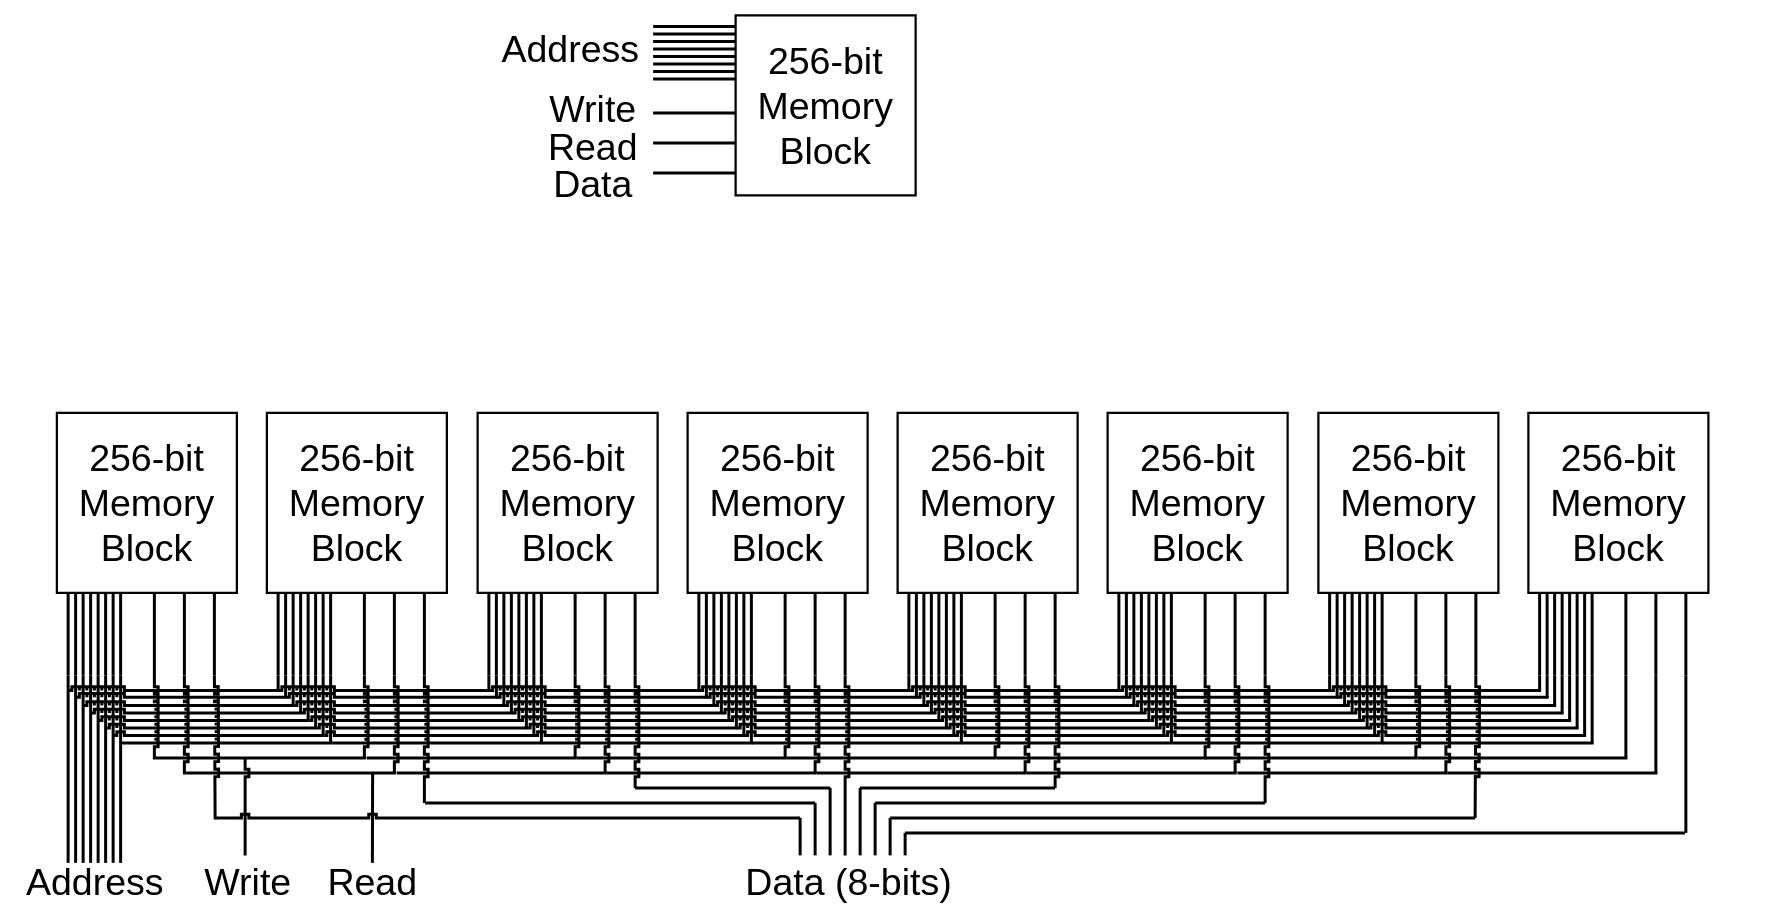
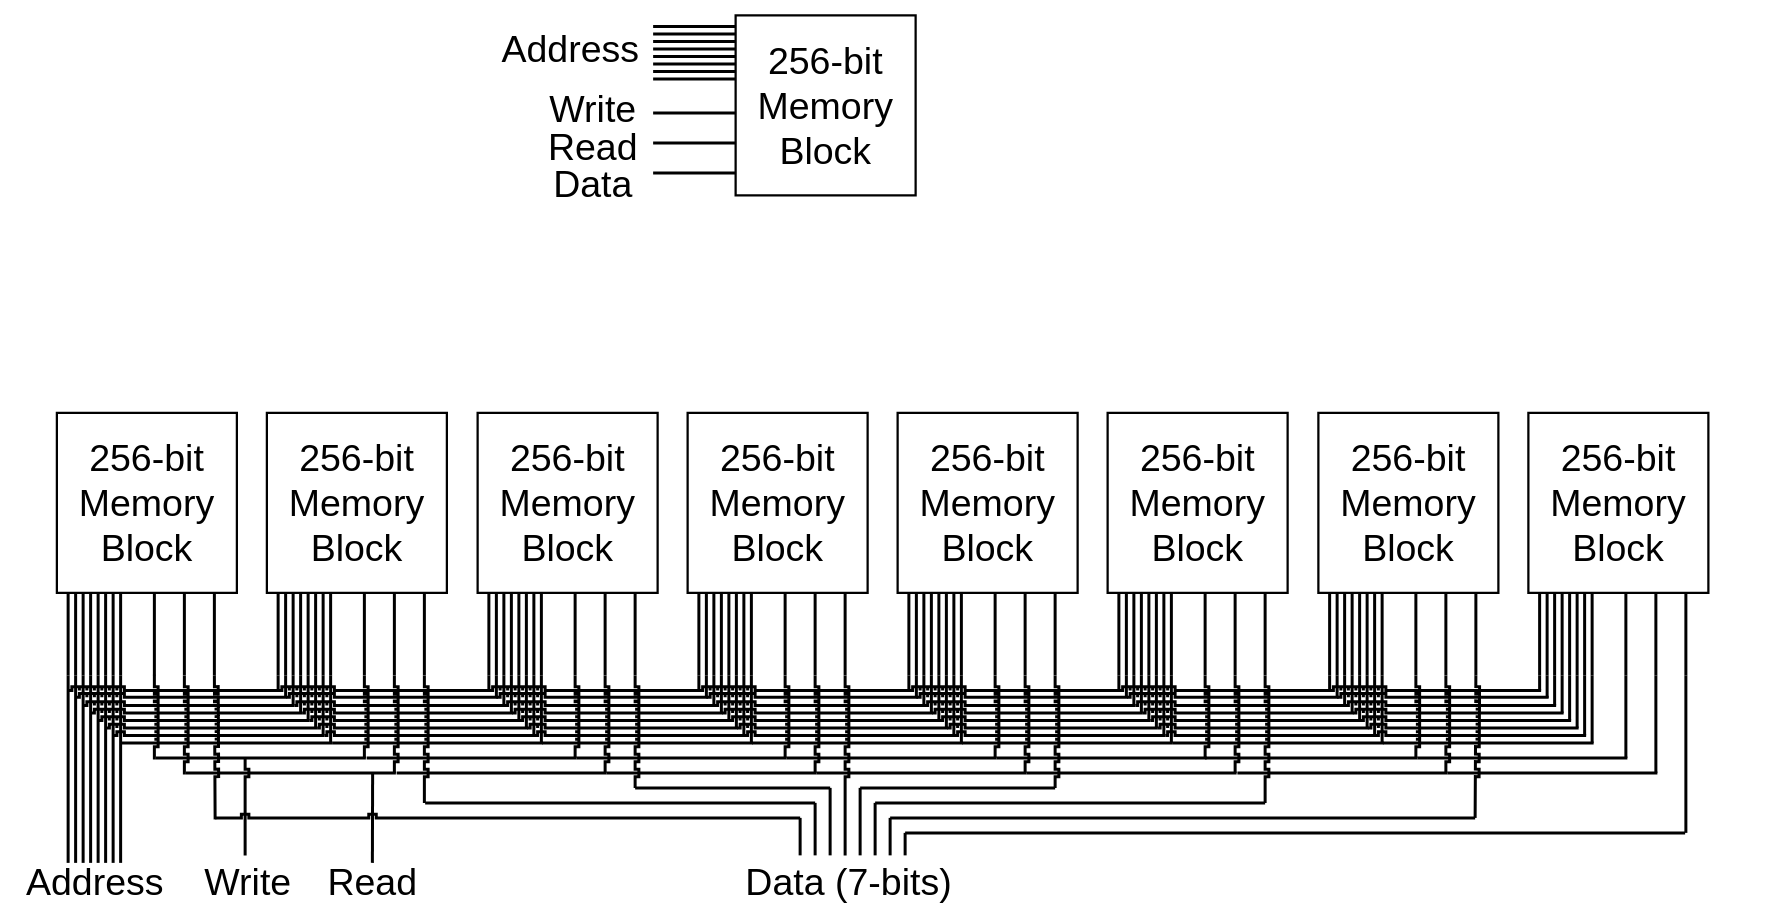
node "Data (8-bits)": label "Data (8-bits)" -> "Data (7-bits)"
